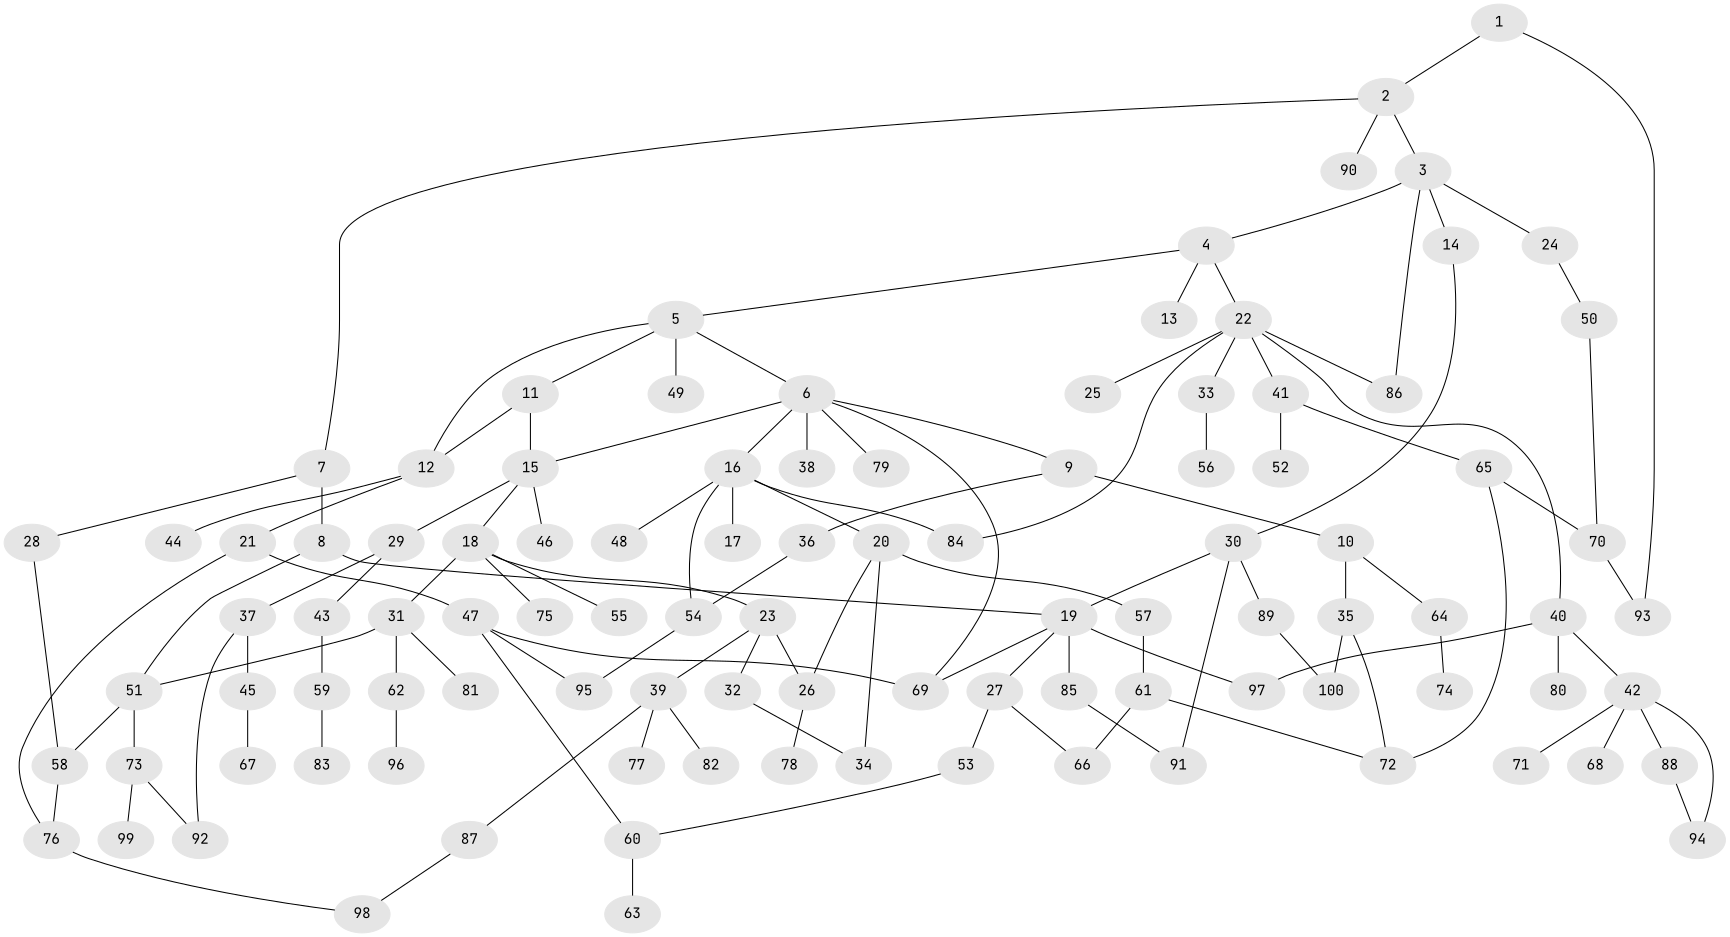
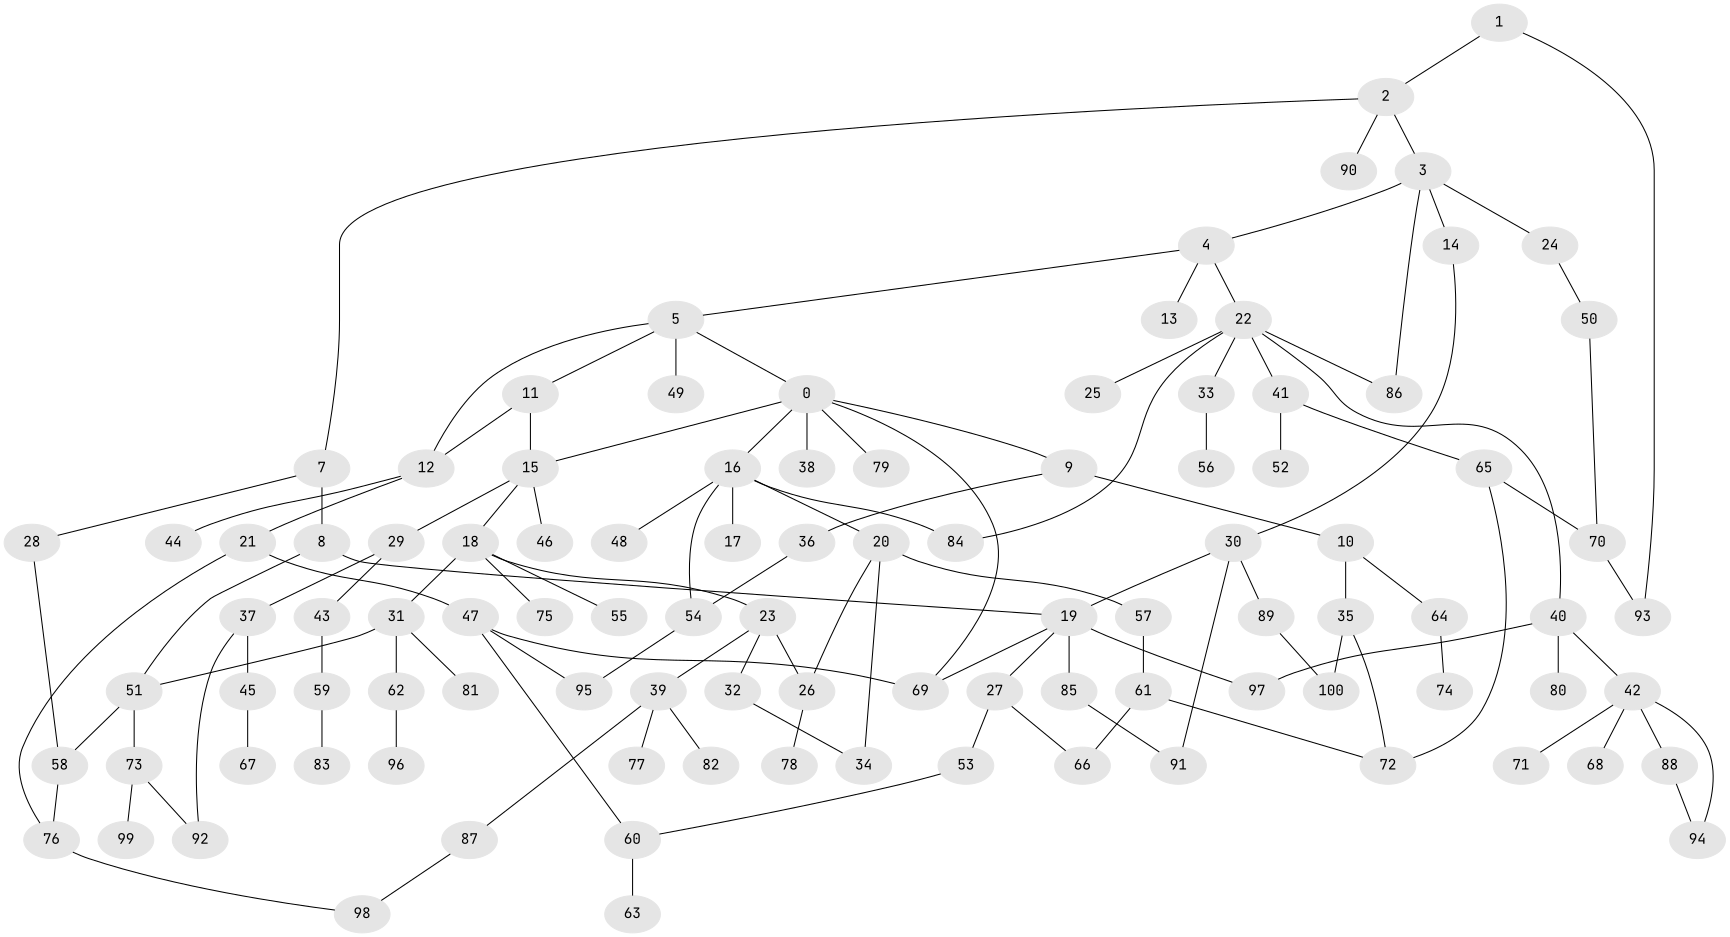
node "6": label "6" -> "0"
